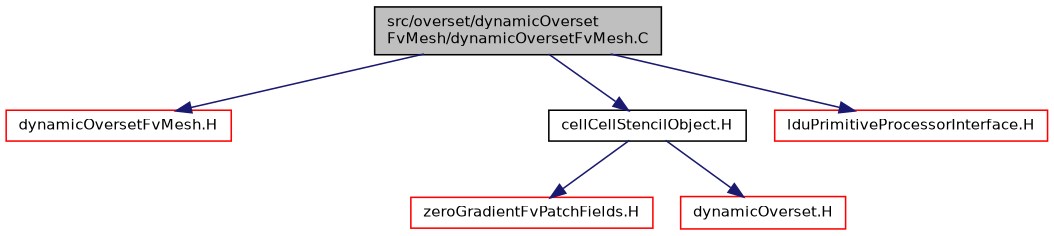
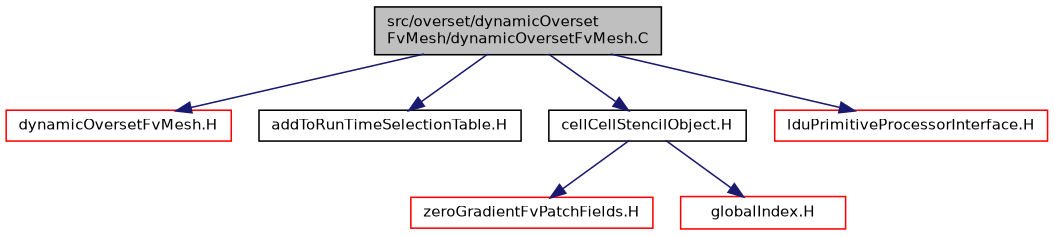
node "addToRunTimeSelectionTable.H": added
node "dynamicOverset.H": label "dynamicOverset.H" -> "globalIndex.H"
